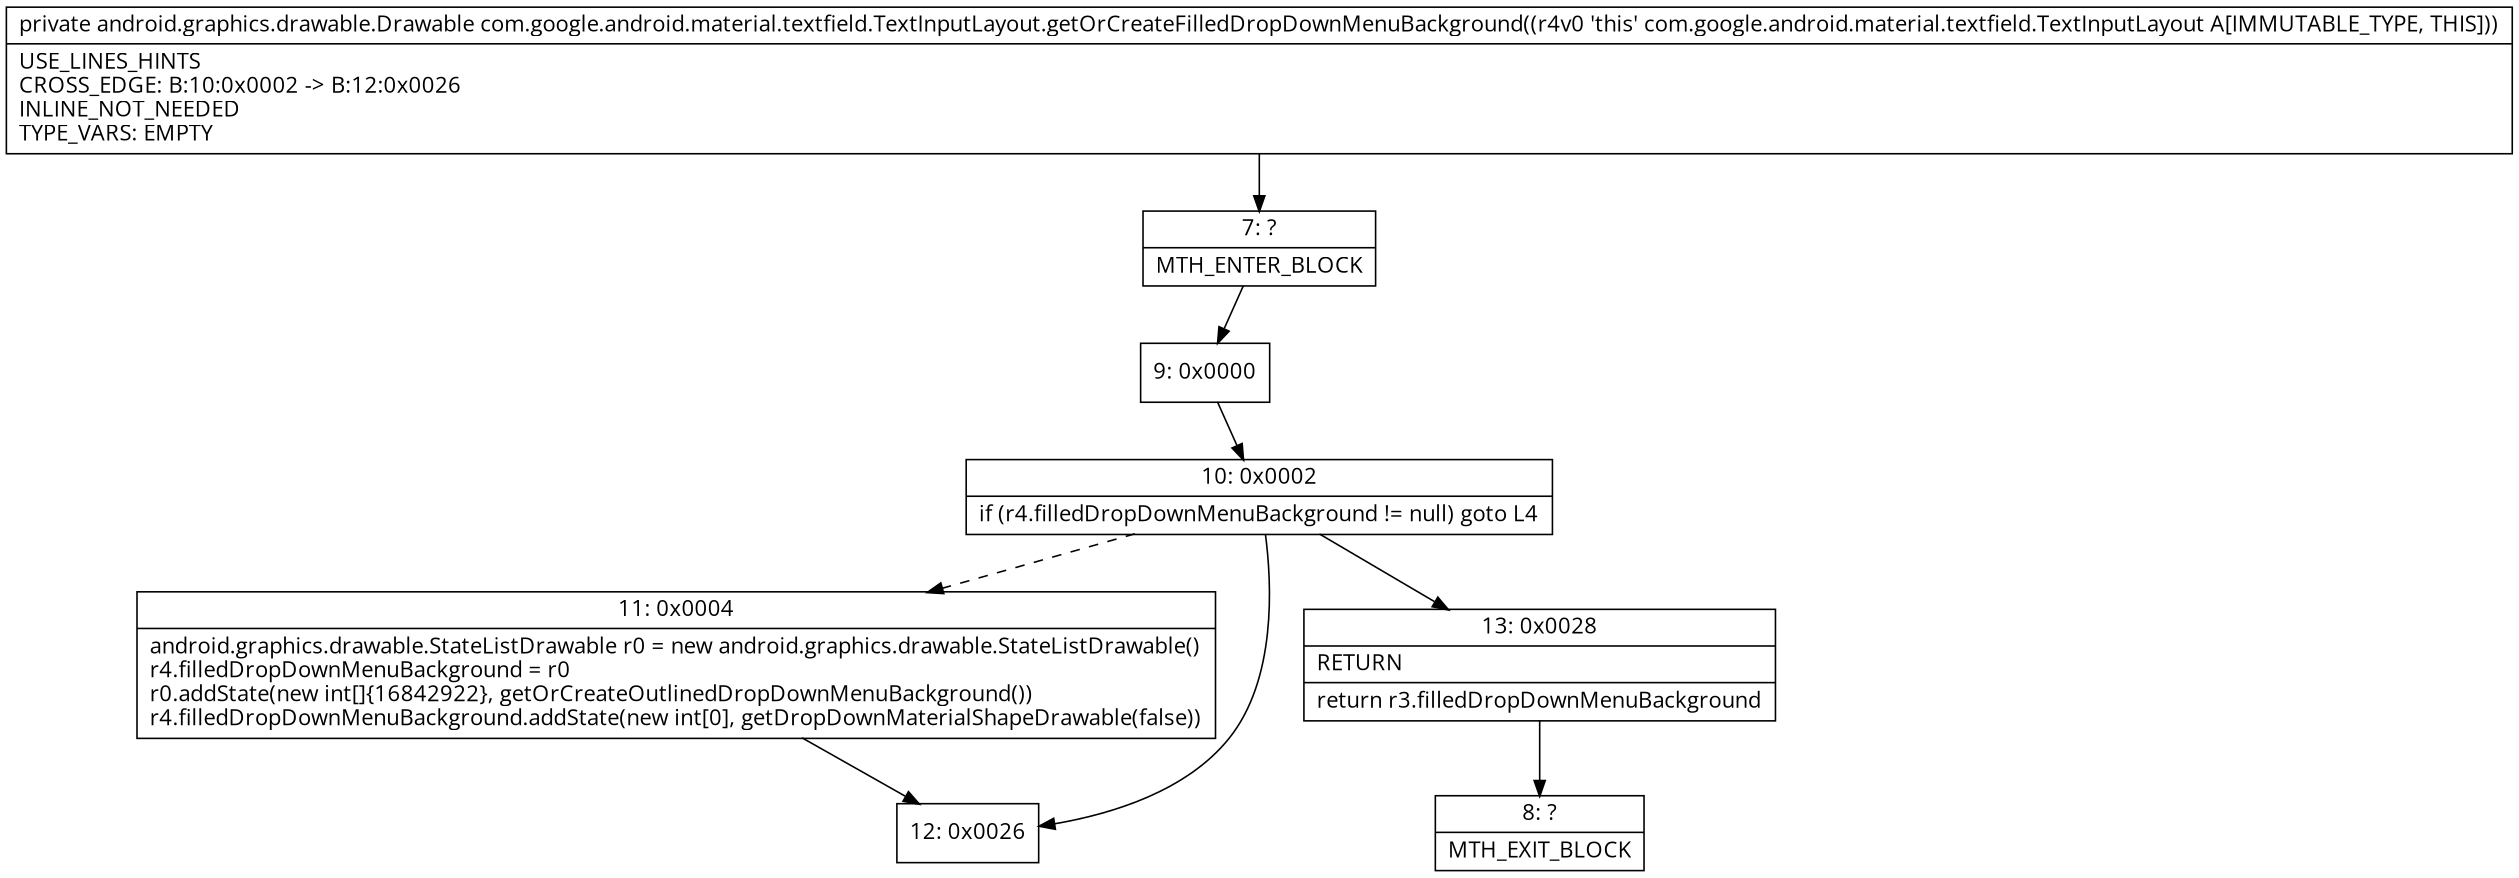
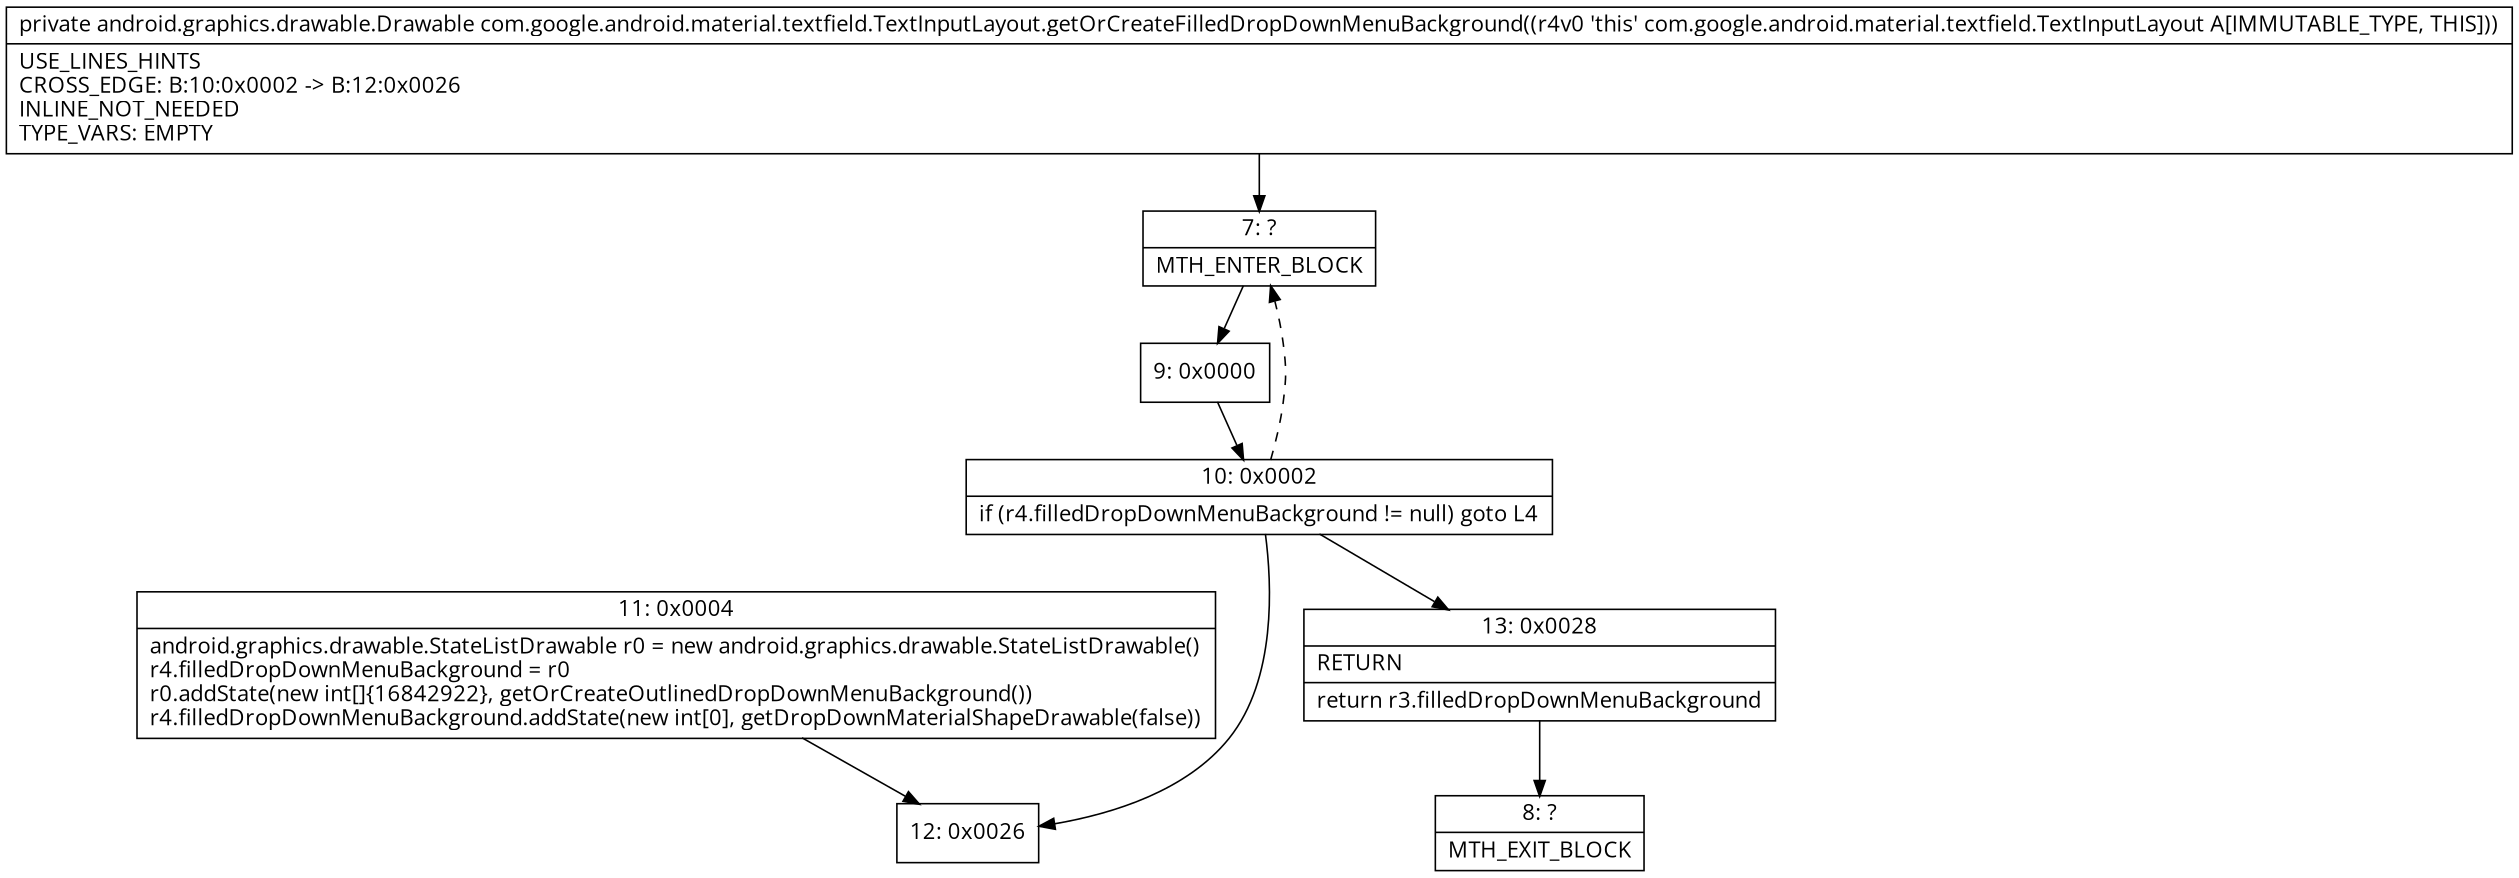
edge "10: 0x0002" -> "11: 0x0004": now "10: 0x0002" -> "7: ?"
